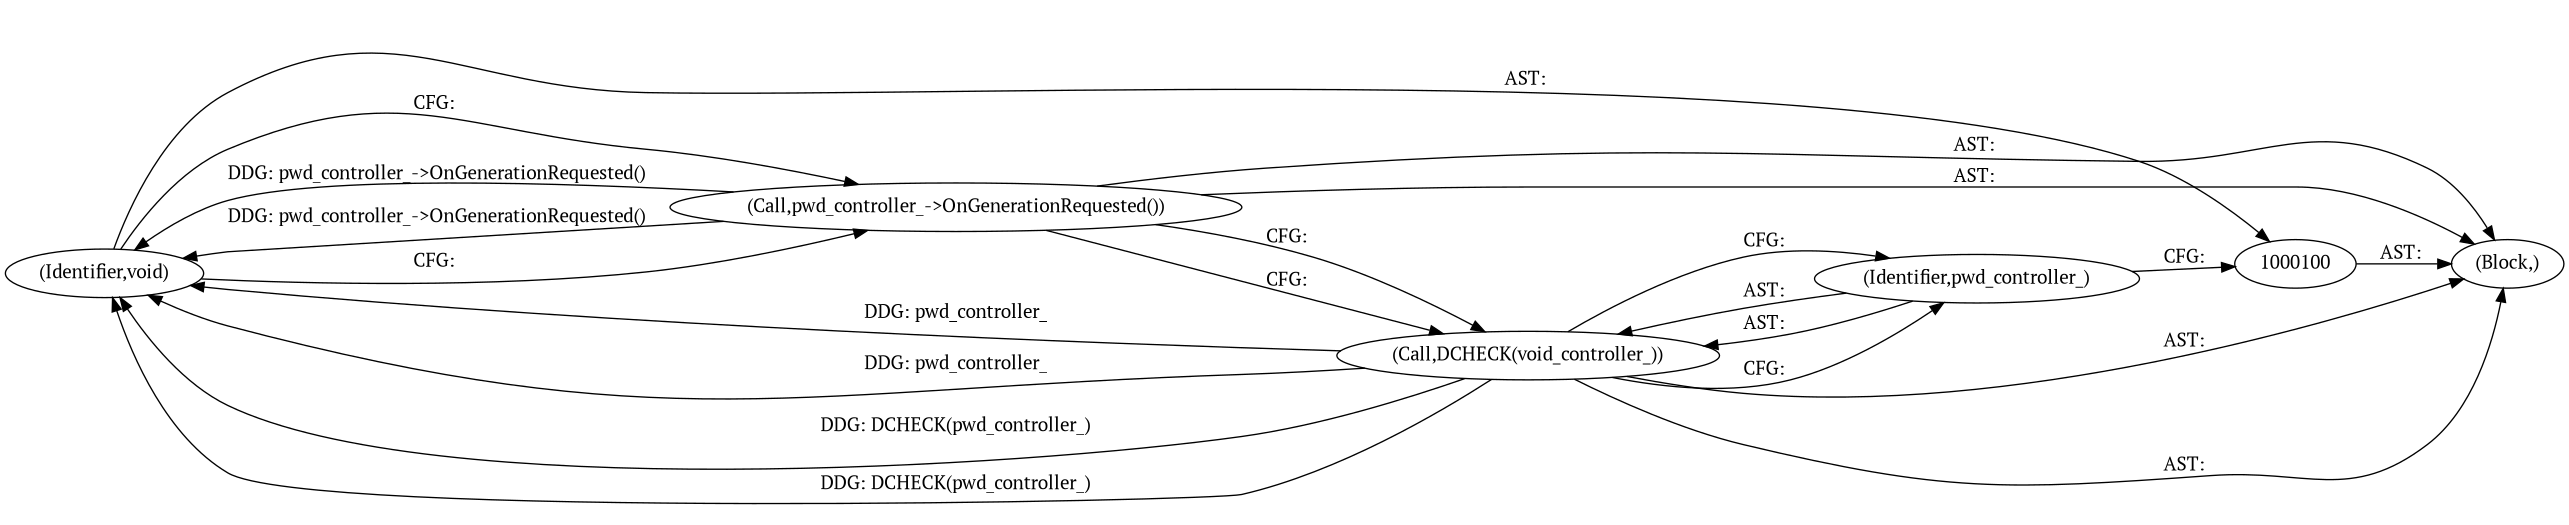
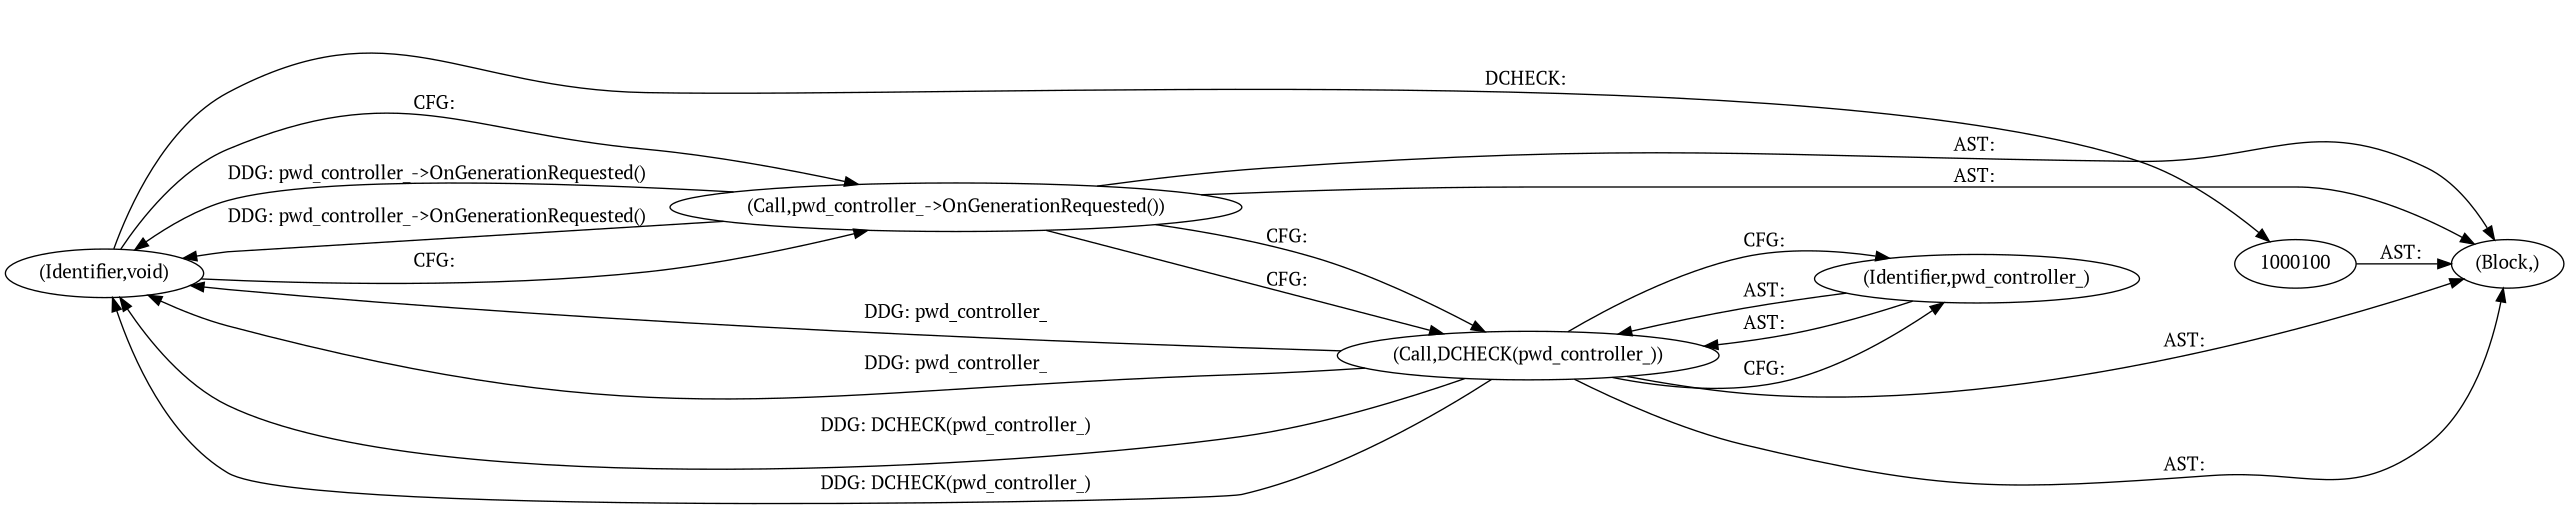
edge "(Identifier,void)" -> "1000100": label "AST: " -> "DCHECK: "
edge "(Identifier,pwd_controller_)" -> "1000100": removed, label "CFG:"
node "(Call,DCHECK(void_controller_))": label "(Call,DCHECK(void_controller_))" -> "(Call,DCHECK(pwd_controller_))"
